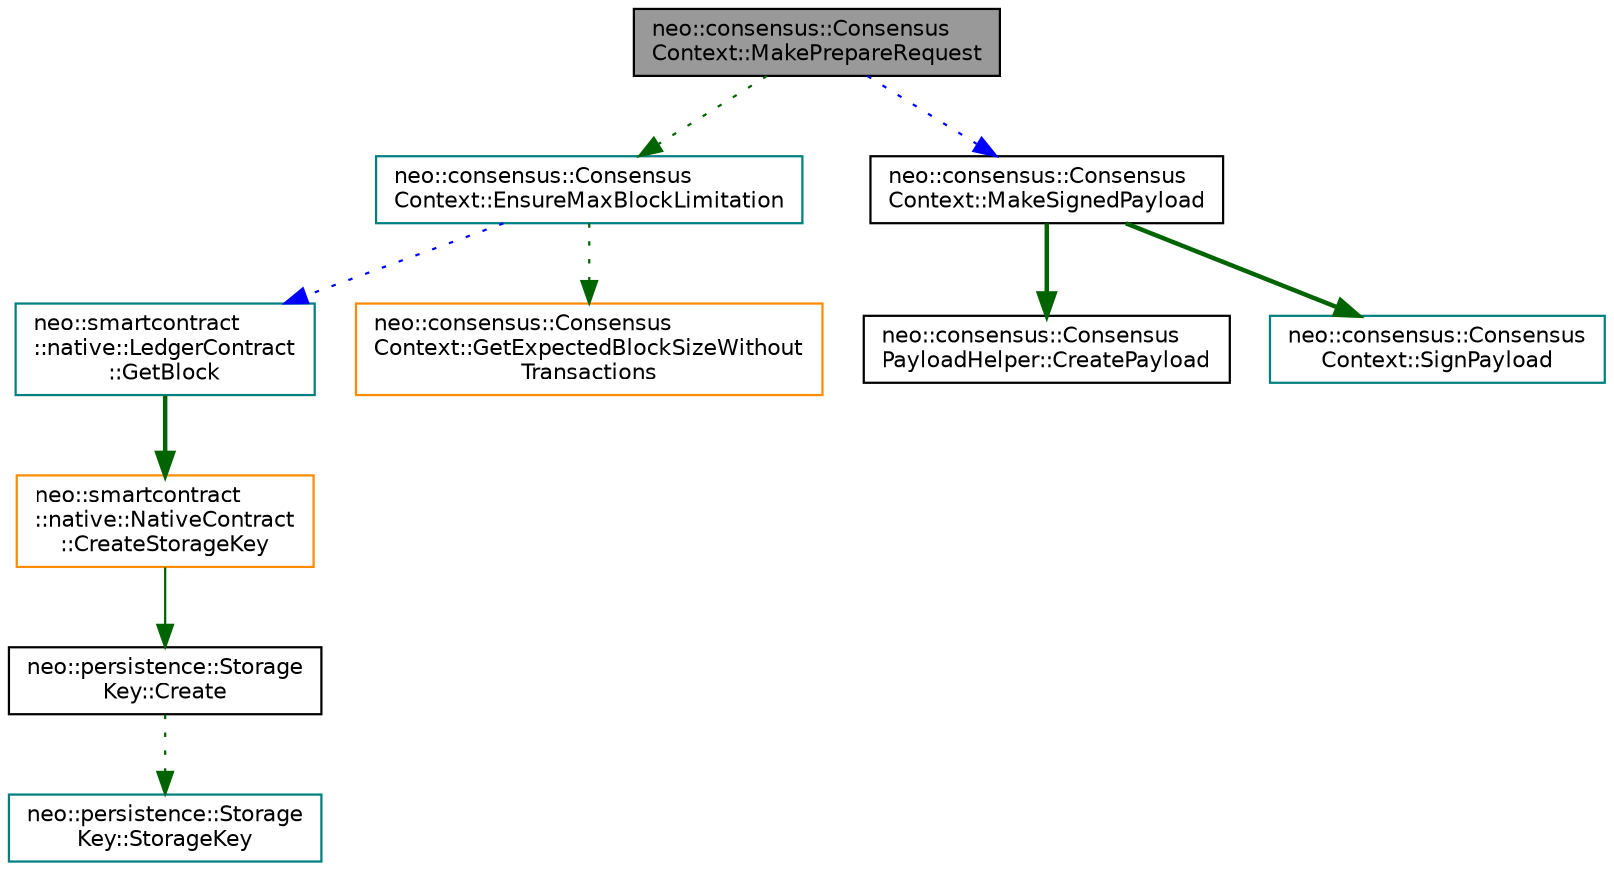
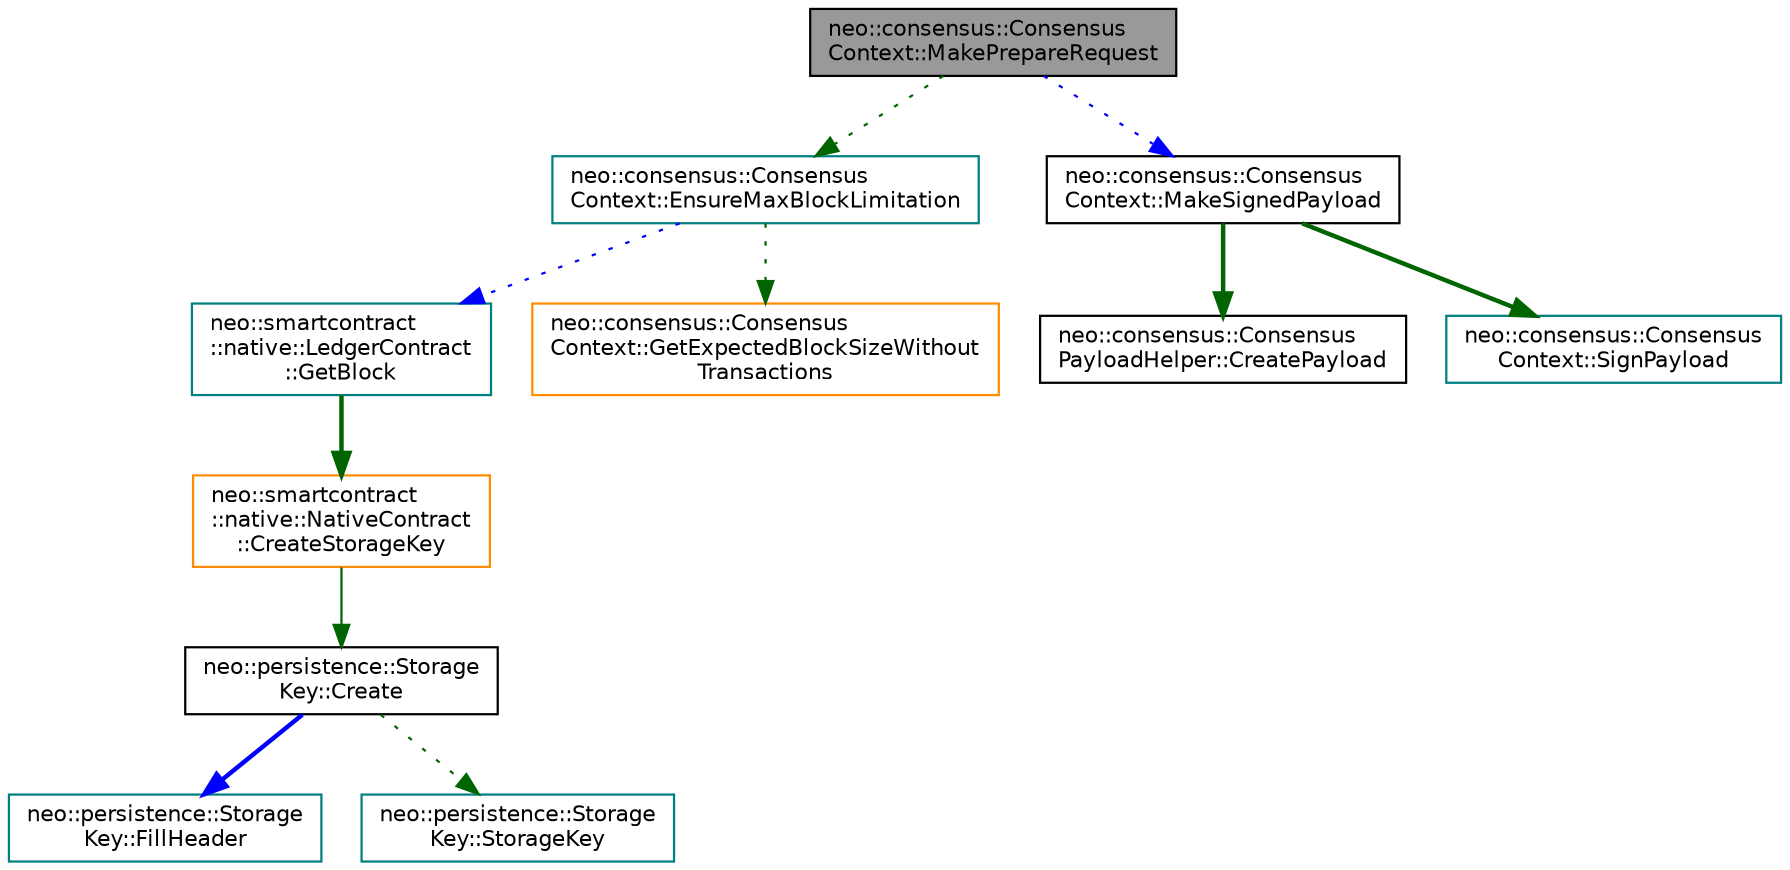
node "neo::persistence::Storage Key::FillHeader": added
